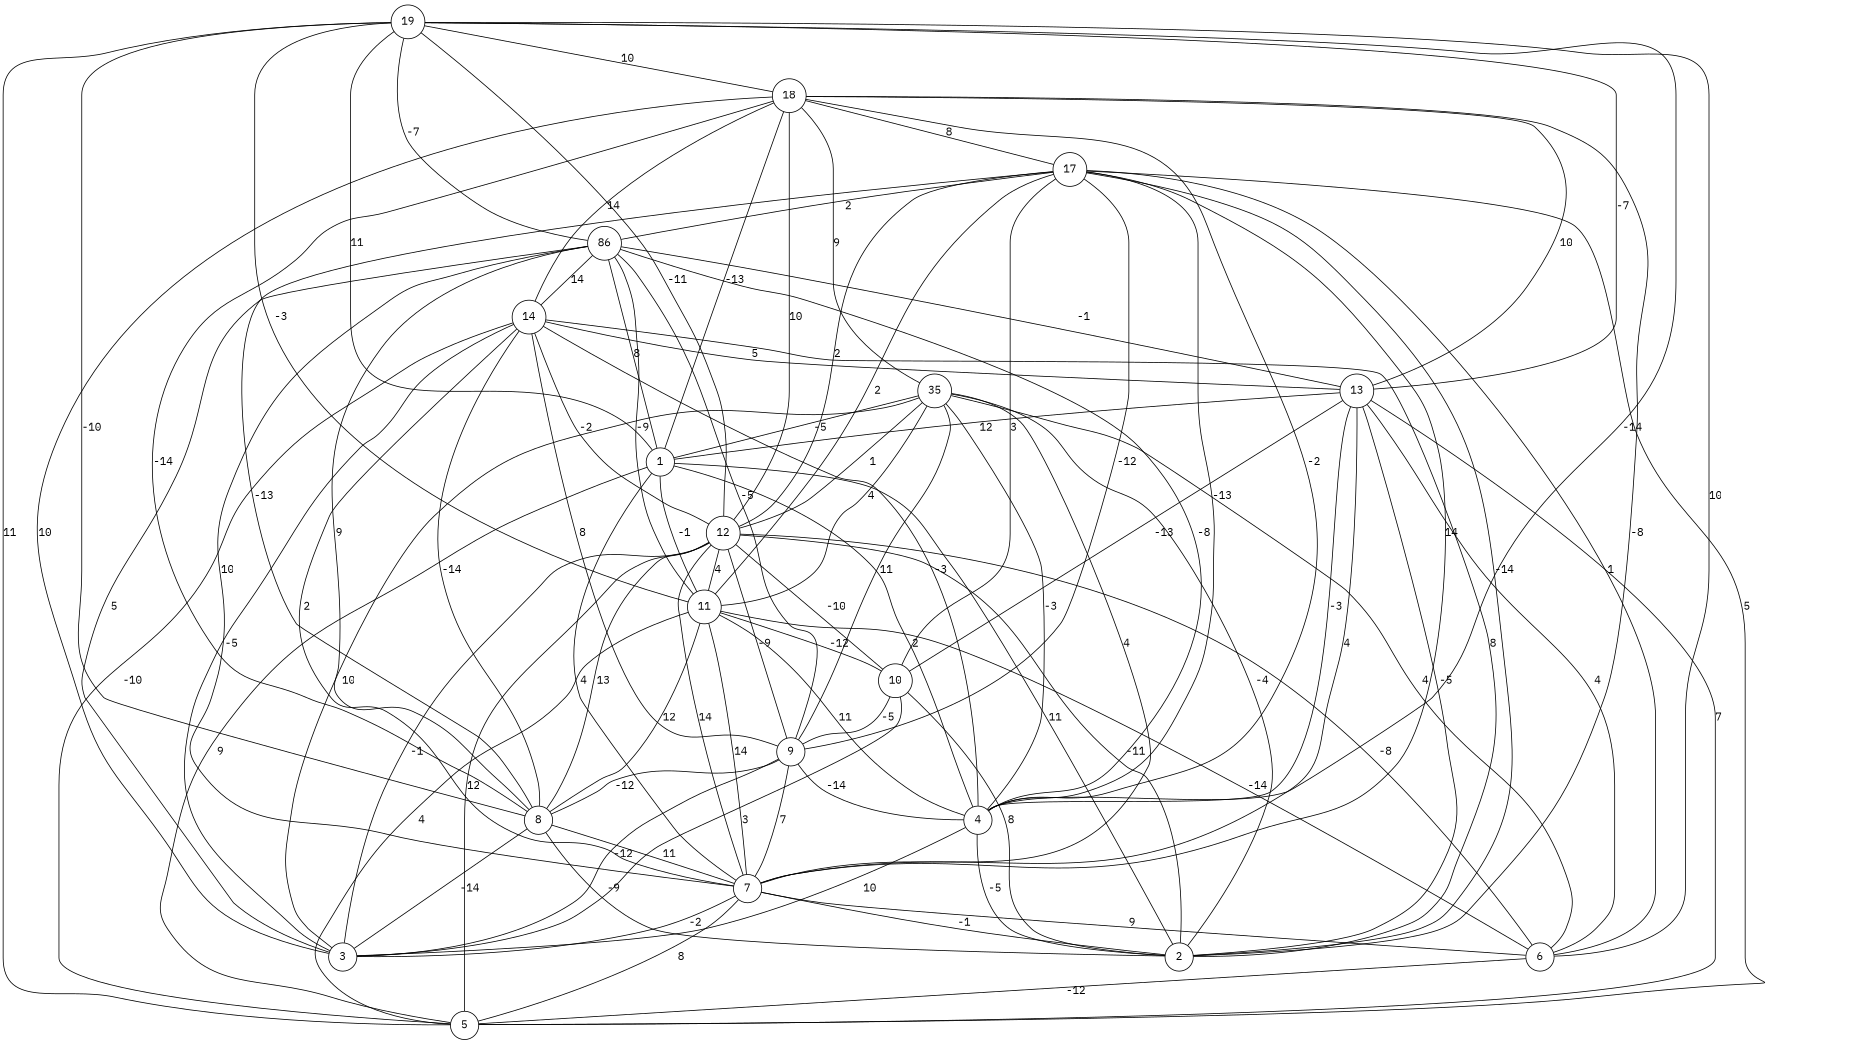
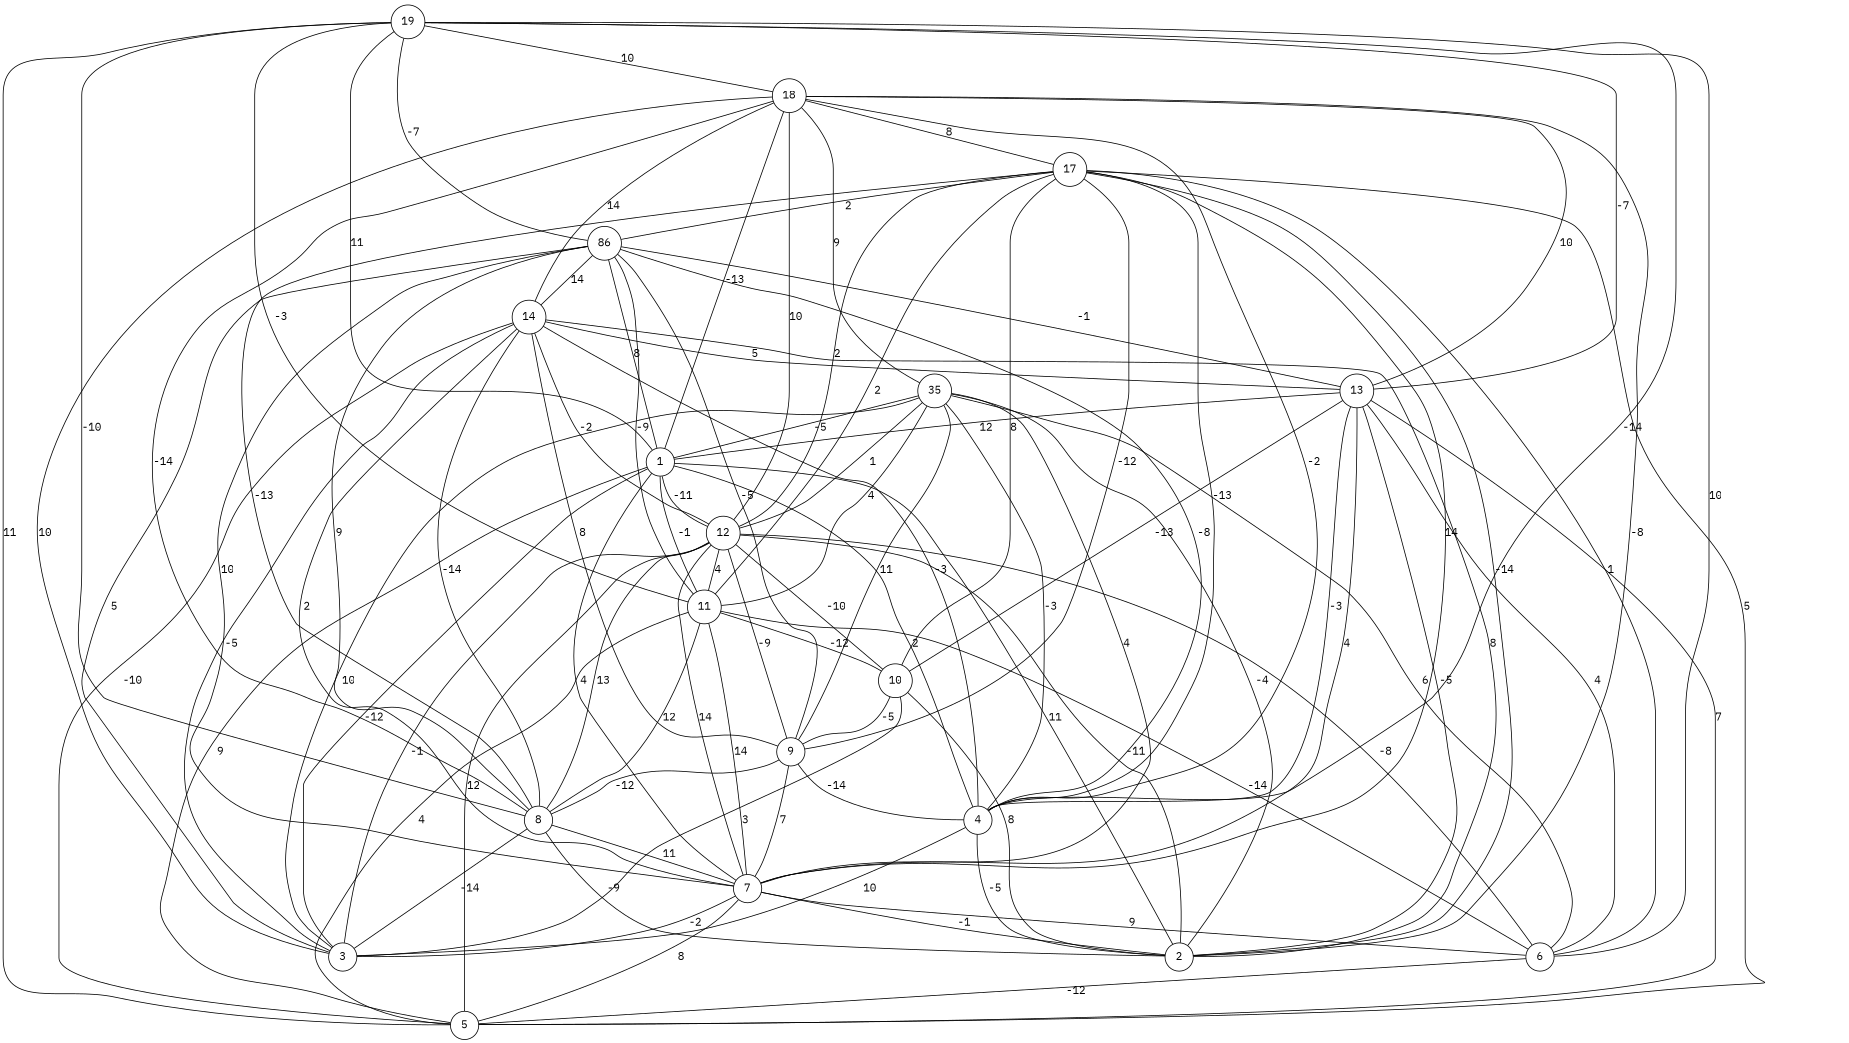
edge "19" -- "12": now "1" -- "12"
edge "17" -- "10": label "3" -> "8"
edge "35" -- "6": label "4" -> "6"
edge "11" -- "4": removed, label "11"
edge "9" -- "3": now "1" -- "3"
